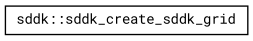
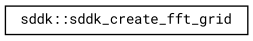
node "sddk::sddk_create_sddk_grid": label "sddk::sddk_create_sddk_grid" -> "sddk::sddk_create_fft_grid"
